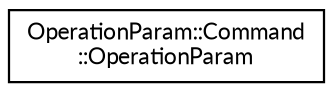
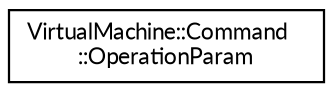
node "OperationParam::Command ::OperationParam": label "OperationParam::Command ::OperationParam" -> "VirtualMachine::Command ::OperationParam"
